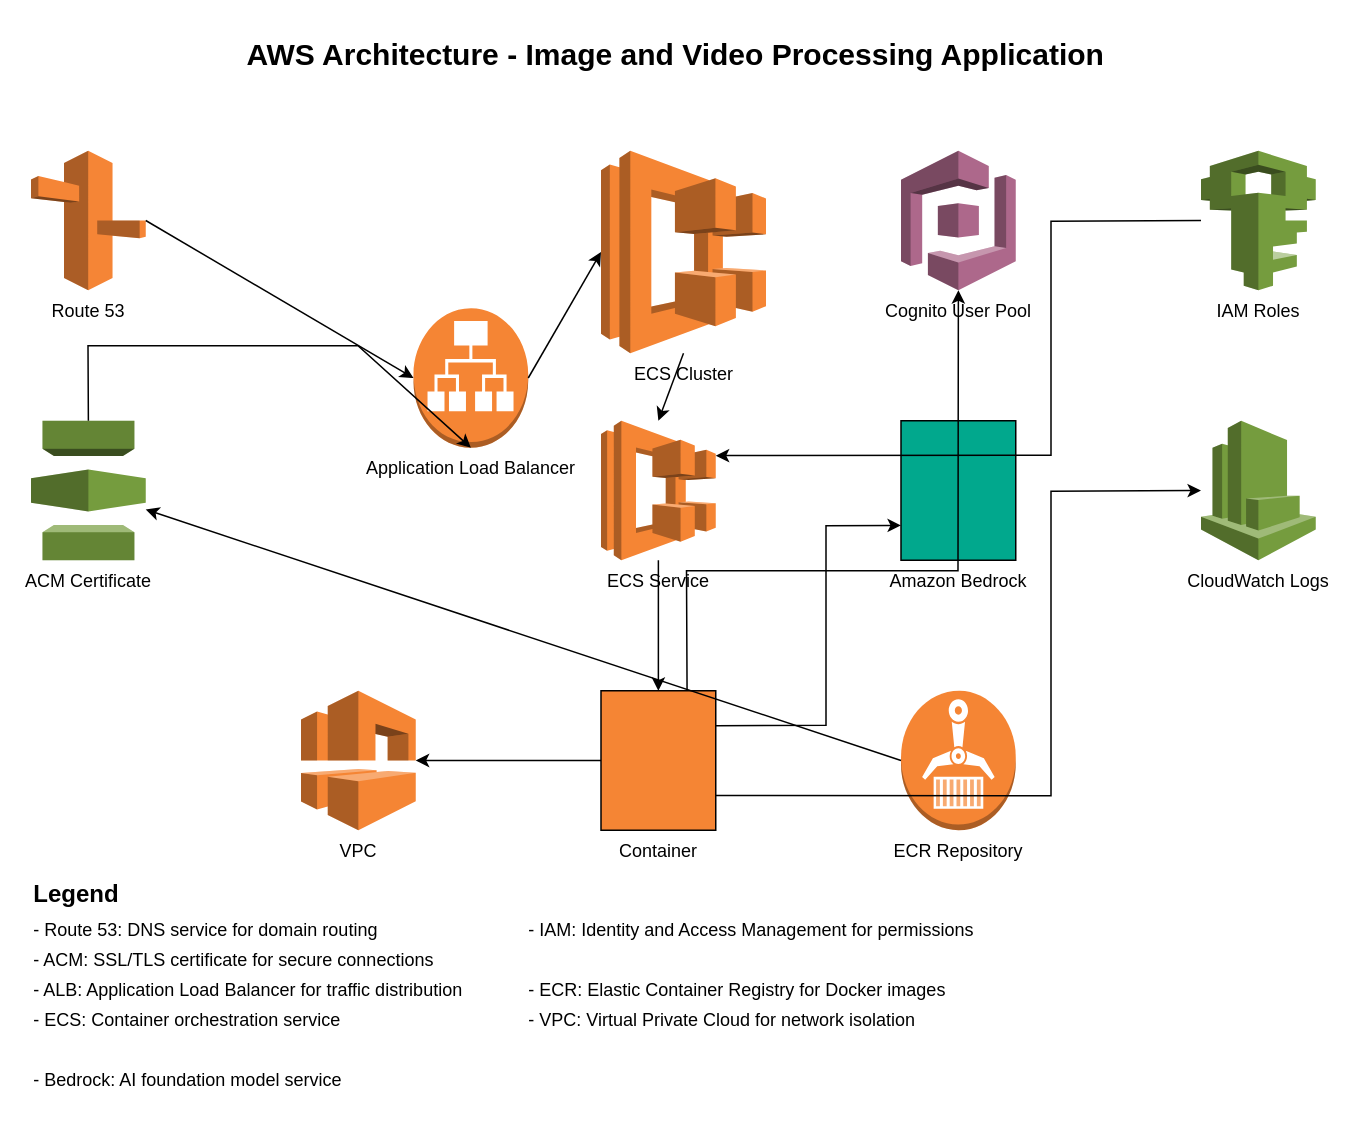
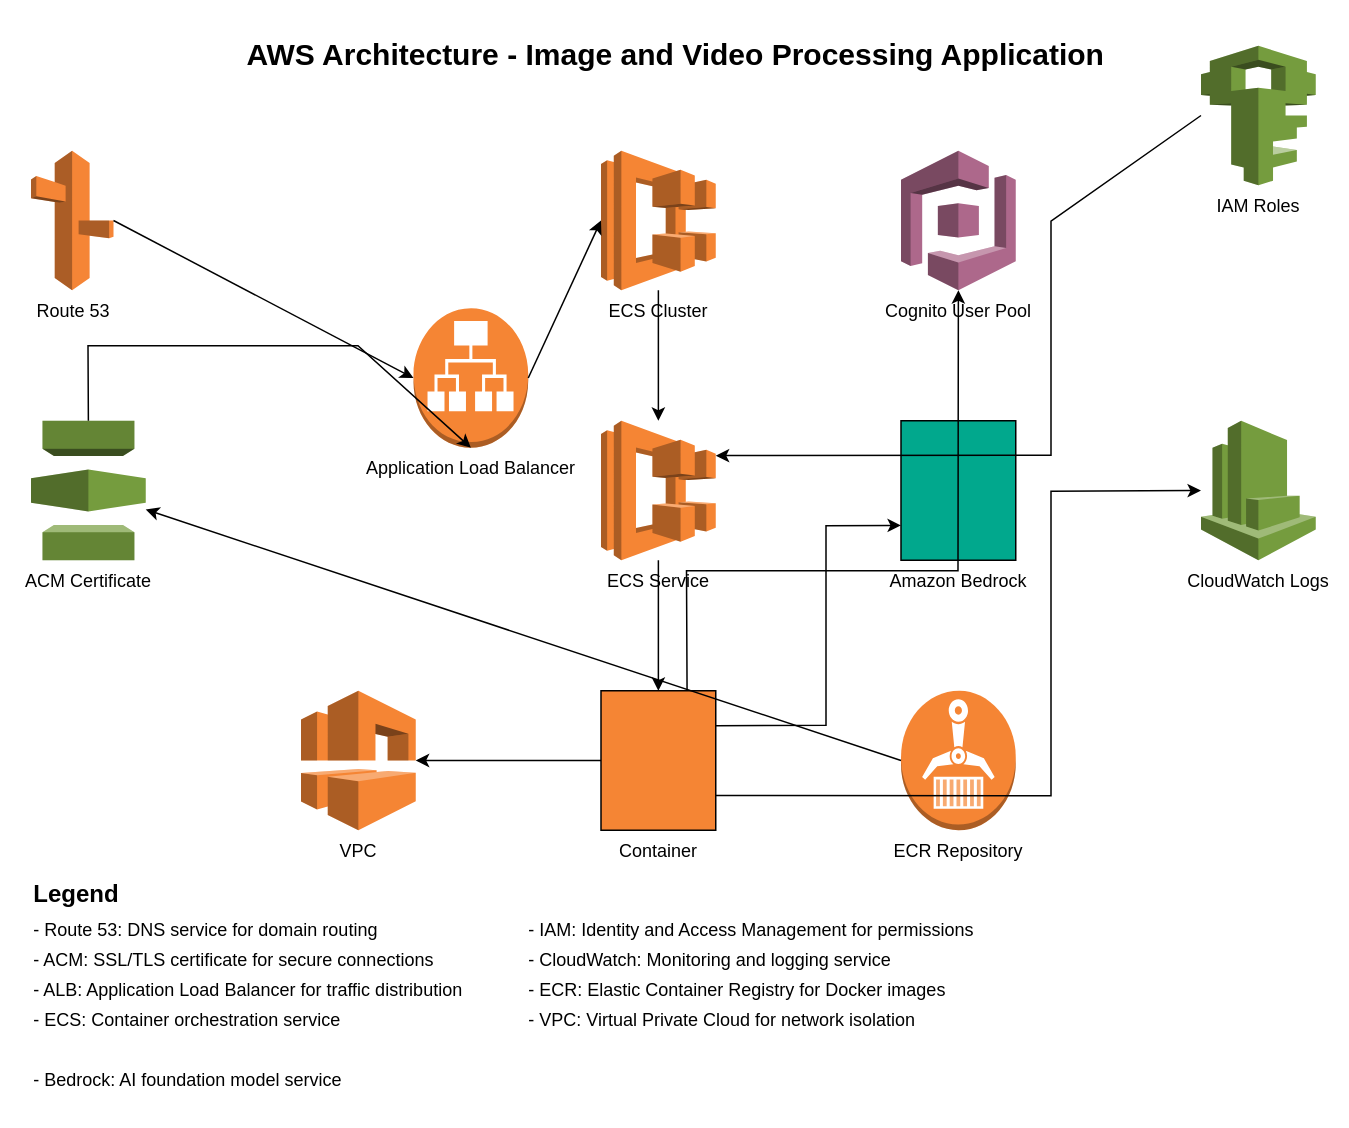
node "Route 53": size 115x140 -> 83x140
node "IAM Roles": moved (1258, 221) -> (1258, 116)
node "ECS Cluster": size 165x203 -> 115x140
node "- CloudWatch: Monitoring and logging service": added
